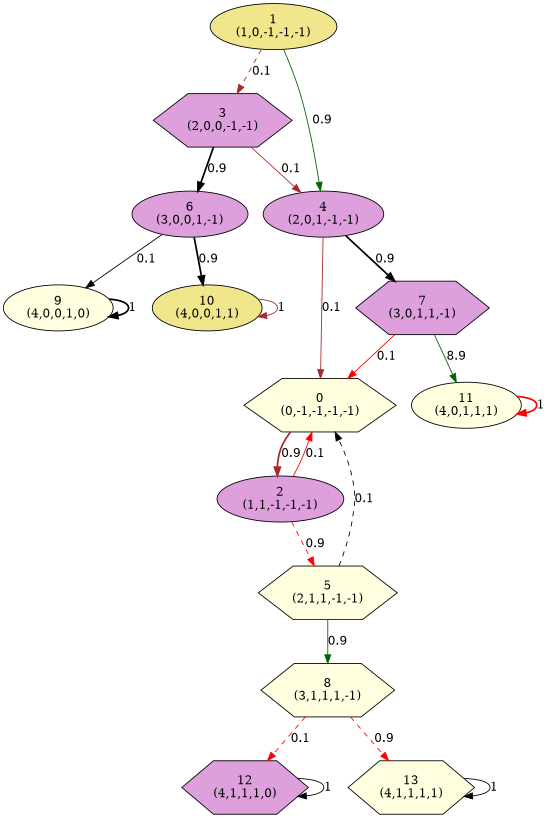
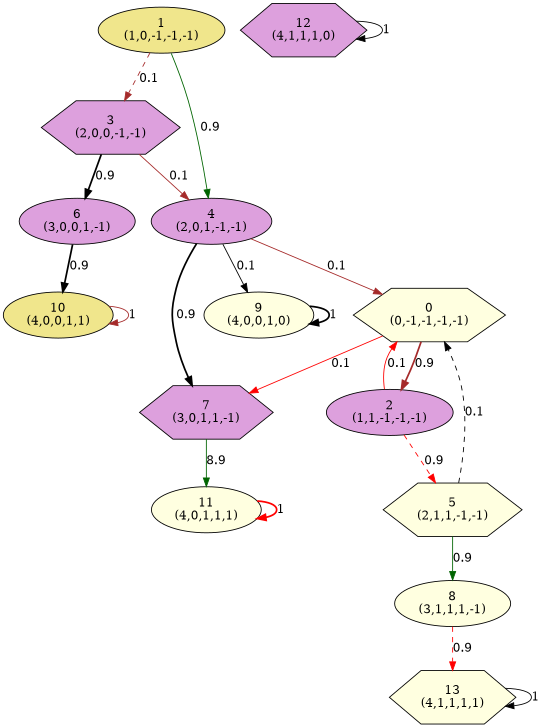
edge "6 (3,0,0,1,-1)" -> "9 (4,0,0,1,0)": now "4 (2,0,1,-1,-1)" -> "9 (4,0,0,1,0)"
edge "7 (3,0,1,1,-1)" -> "0 (0,-1,-1,-1,-1)": reversed
node "8 (3,1,1,1,-1)": shape hexagon -> ellipse
edge "8 (3,1,1,1,-1)" -> "12 (4,1,1,1,0)": removed, label "0.1"
